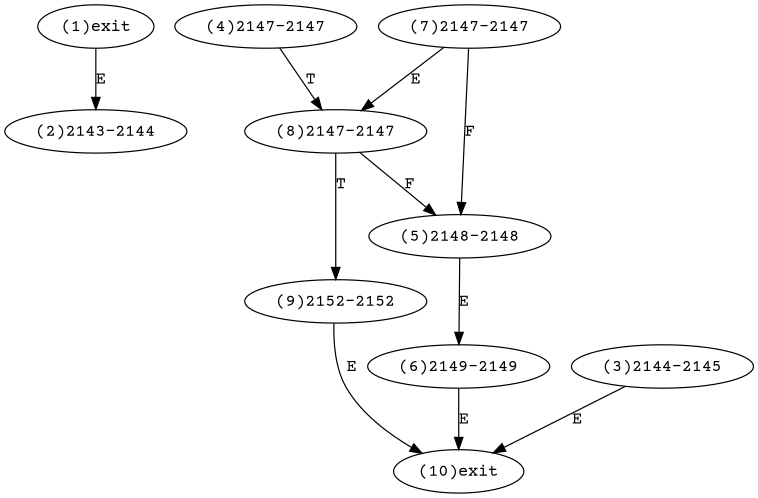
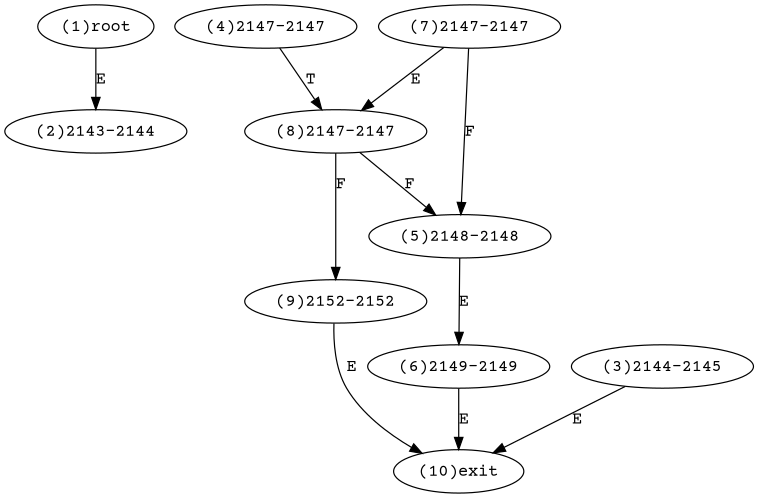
node "(1)exit": label "(1)exit" -> "(1)root"
edge "(8)2147-2147" -> "(9)2152-2152": label "T" -> "F"
